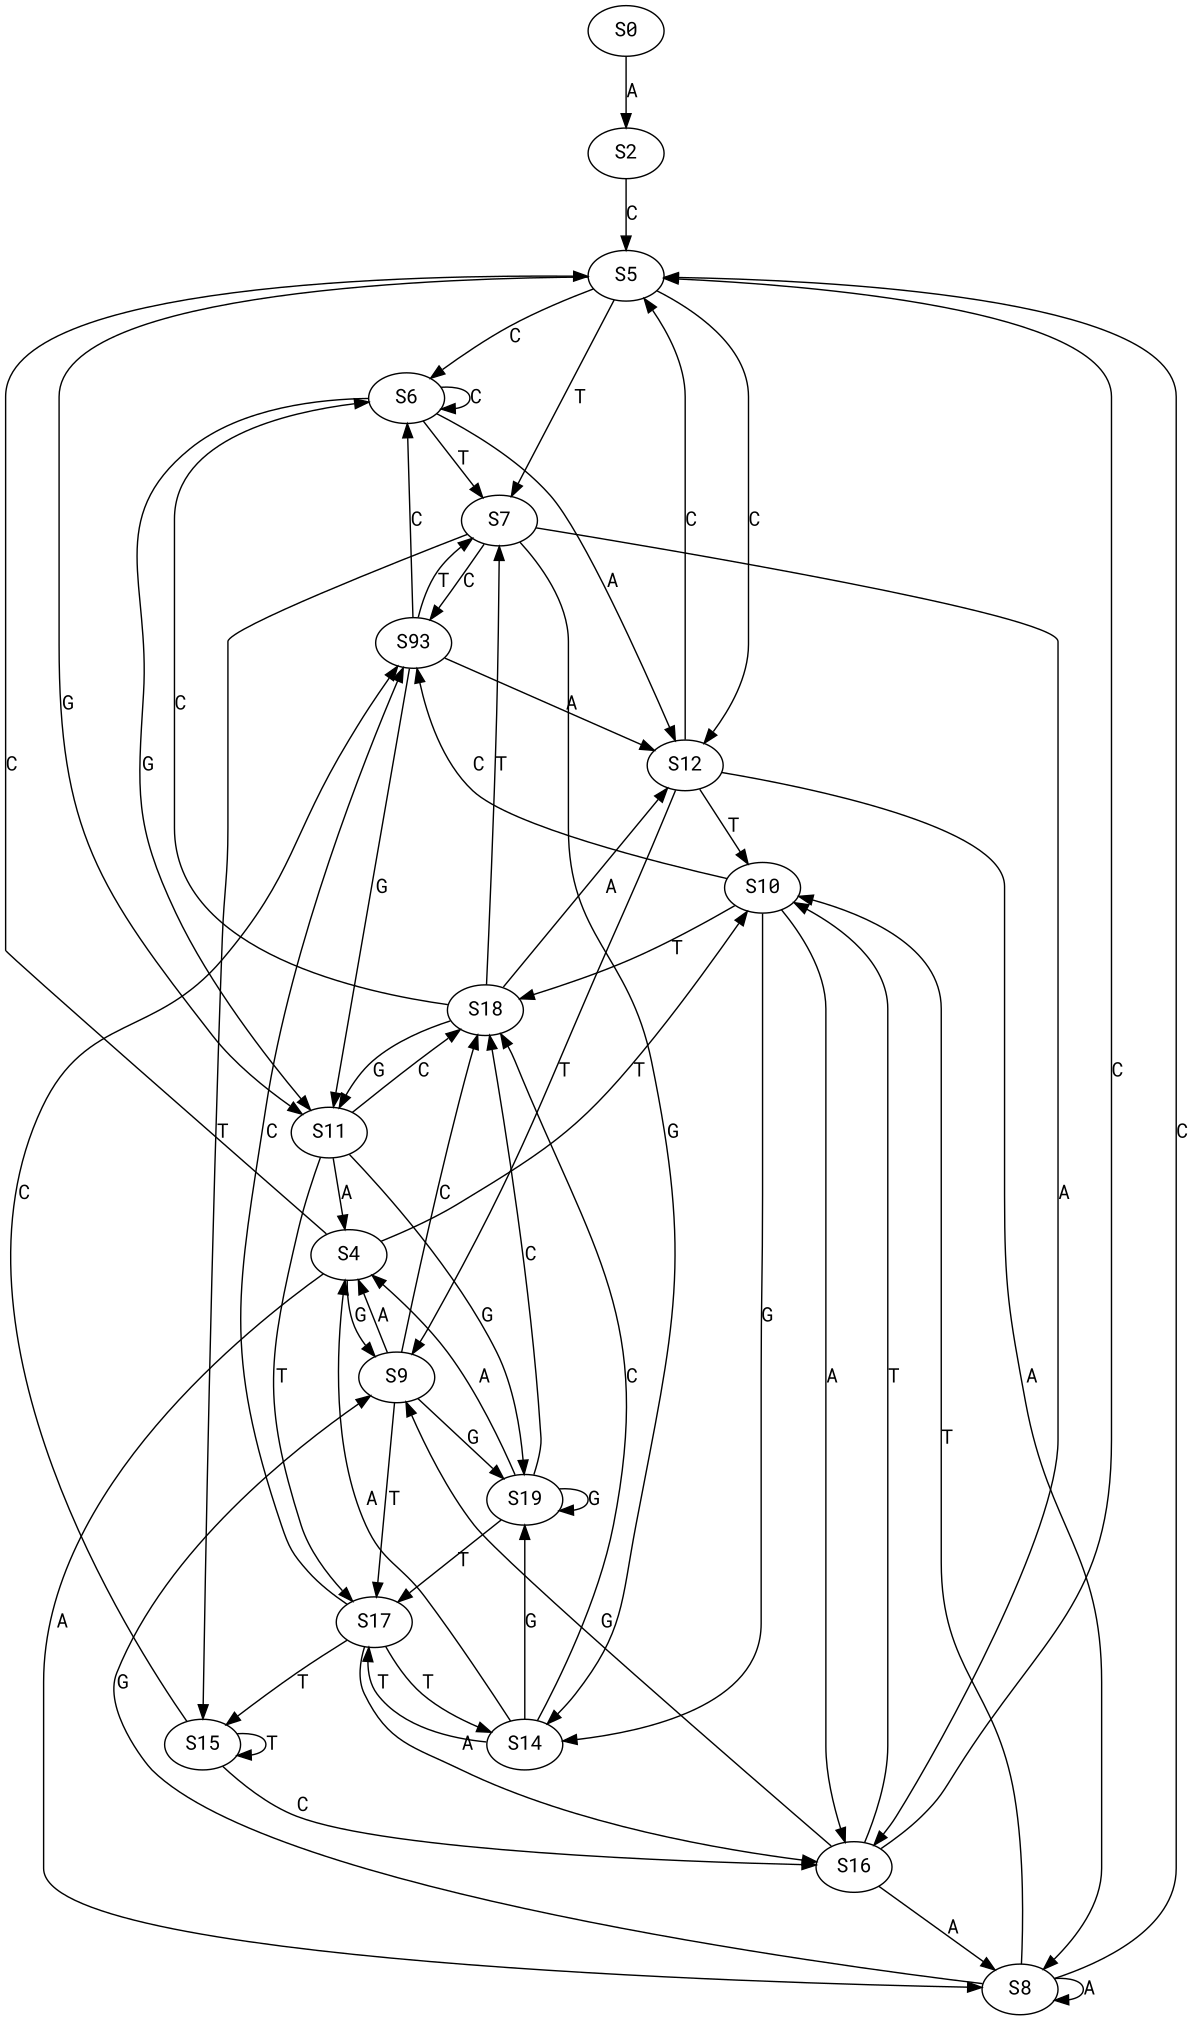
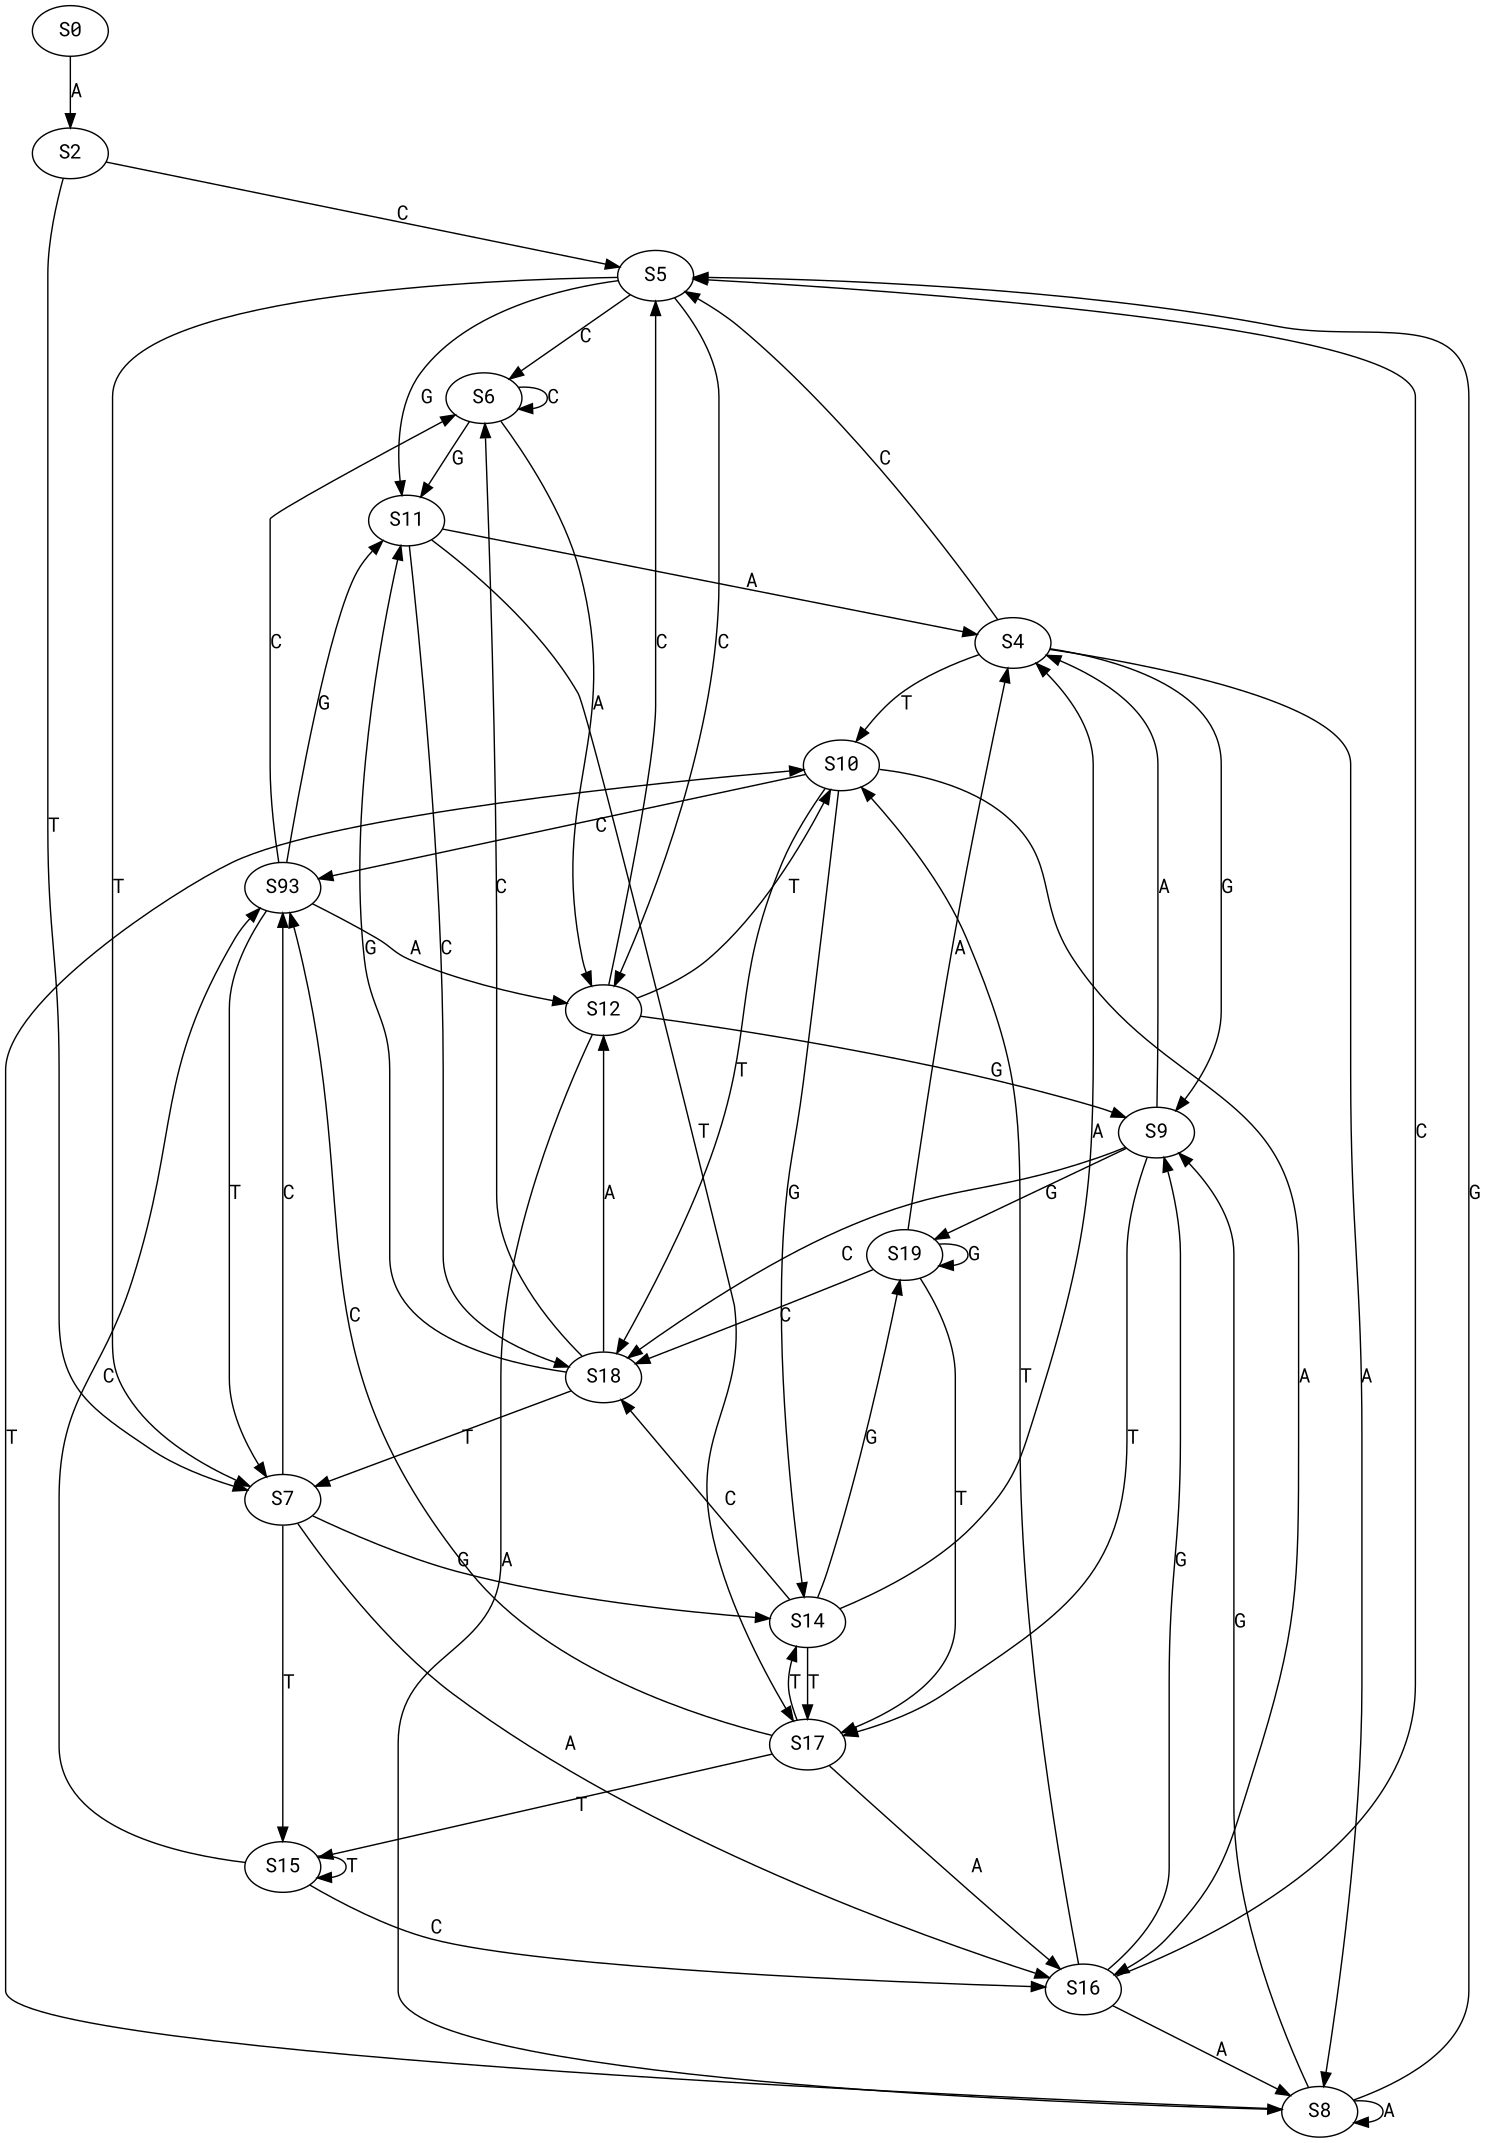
edge "S6" -> "S7": now "S2" -> "S7"
edge "S12" -> "S9": label "T" -> "G"
edge "S8" -> "S5": label "C" -> "G"
edge "S11" -> "S19": removed, label "G"
